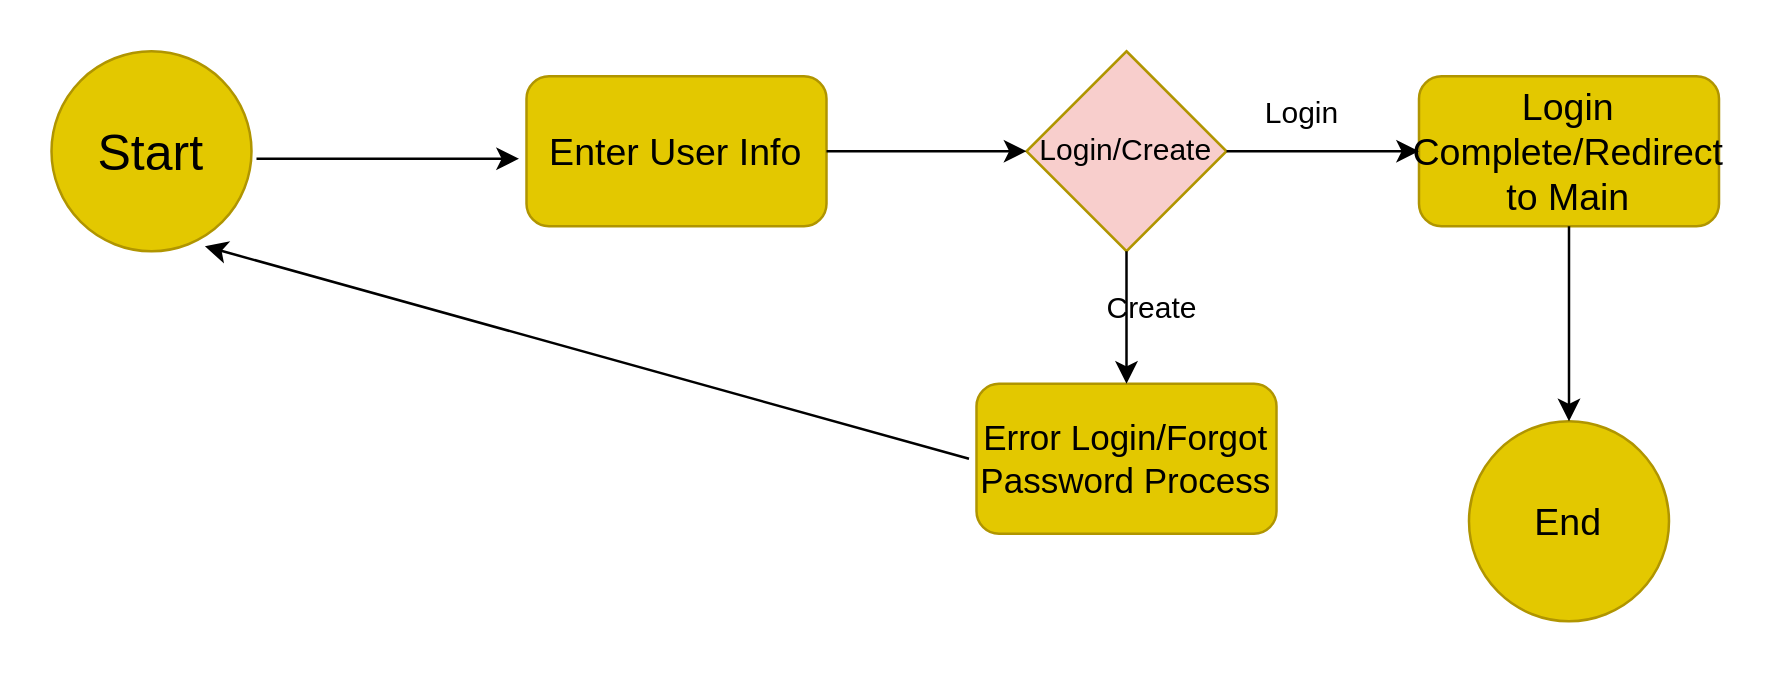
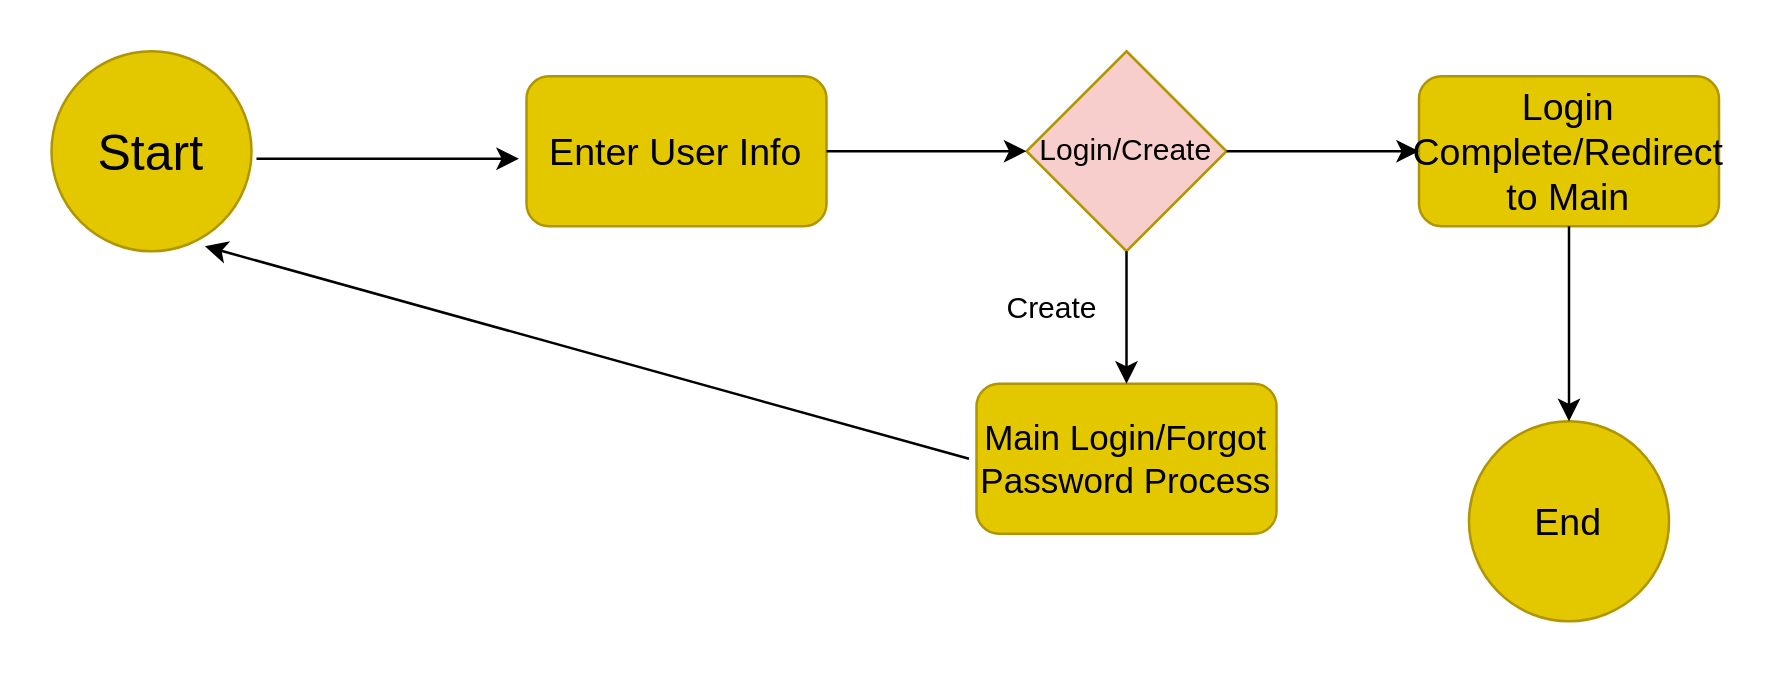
node "Login": removed
node "Create": moved (1151, 309) -> (1051, 309)
node "Error Login/Forgot Password Process": label "Error Login/Forgot Password Process" -> "Main Login/Forgot Password Process"
